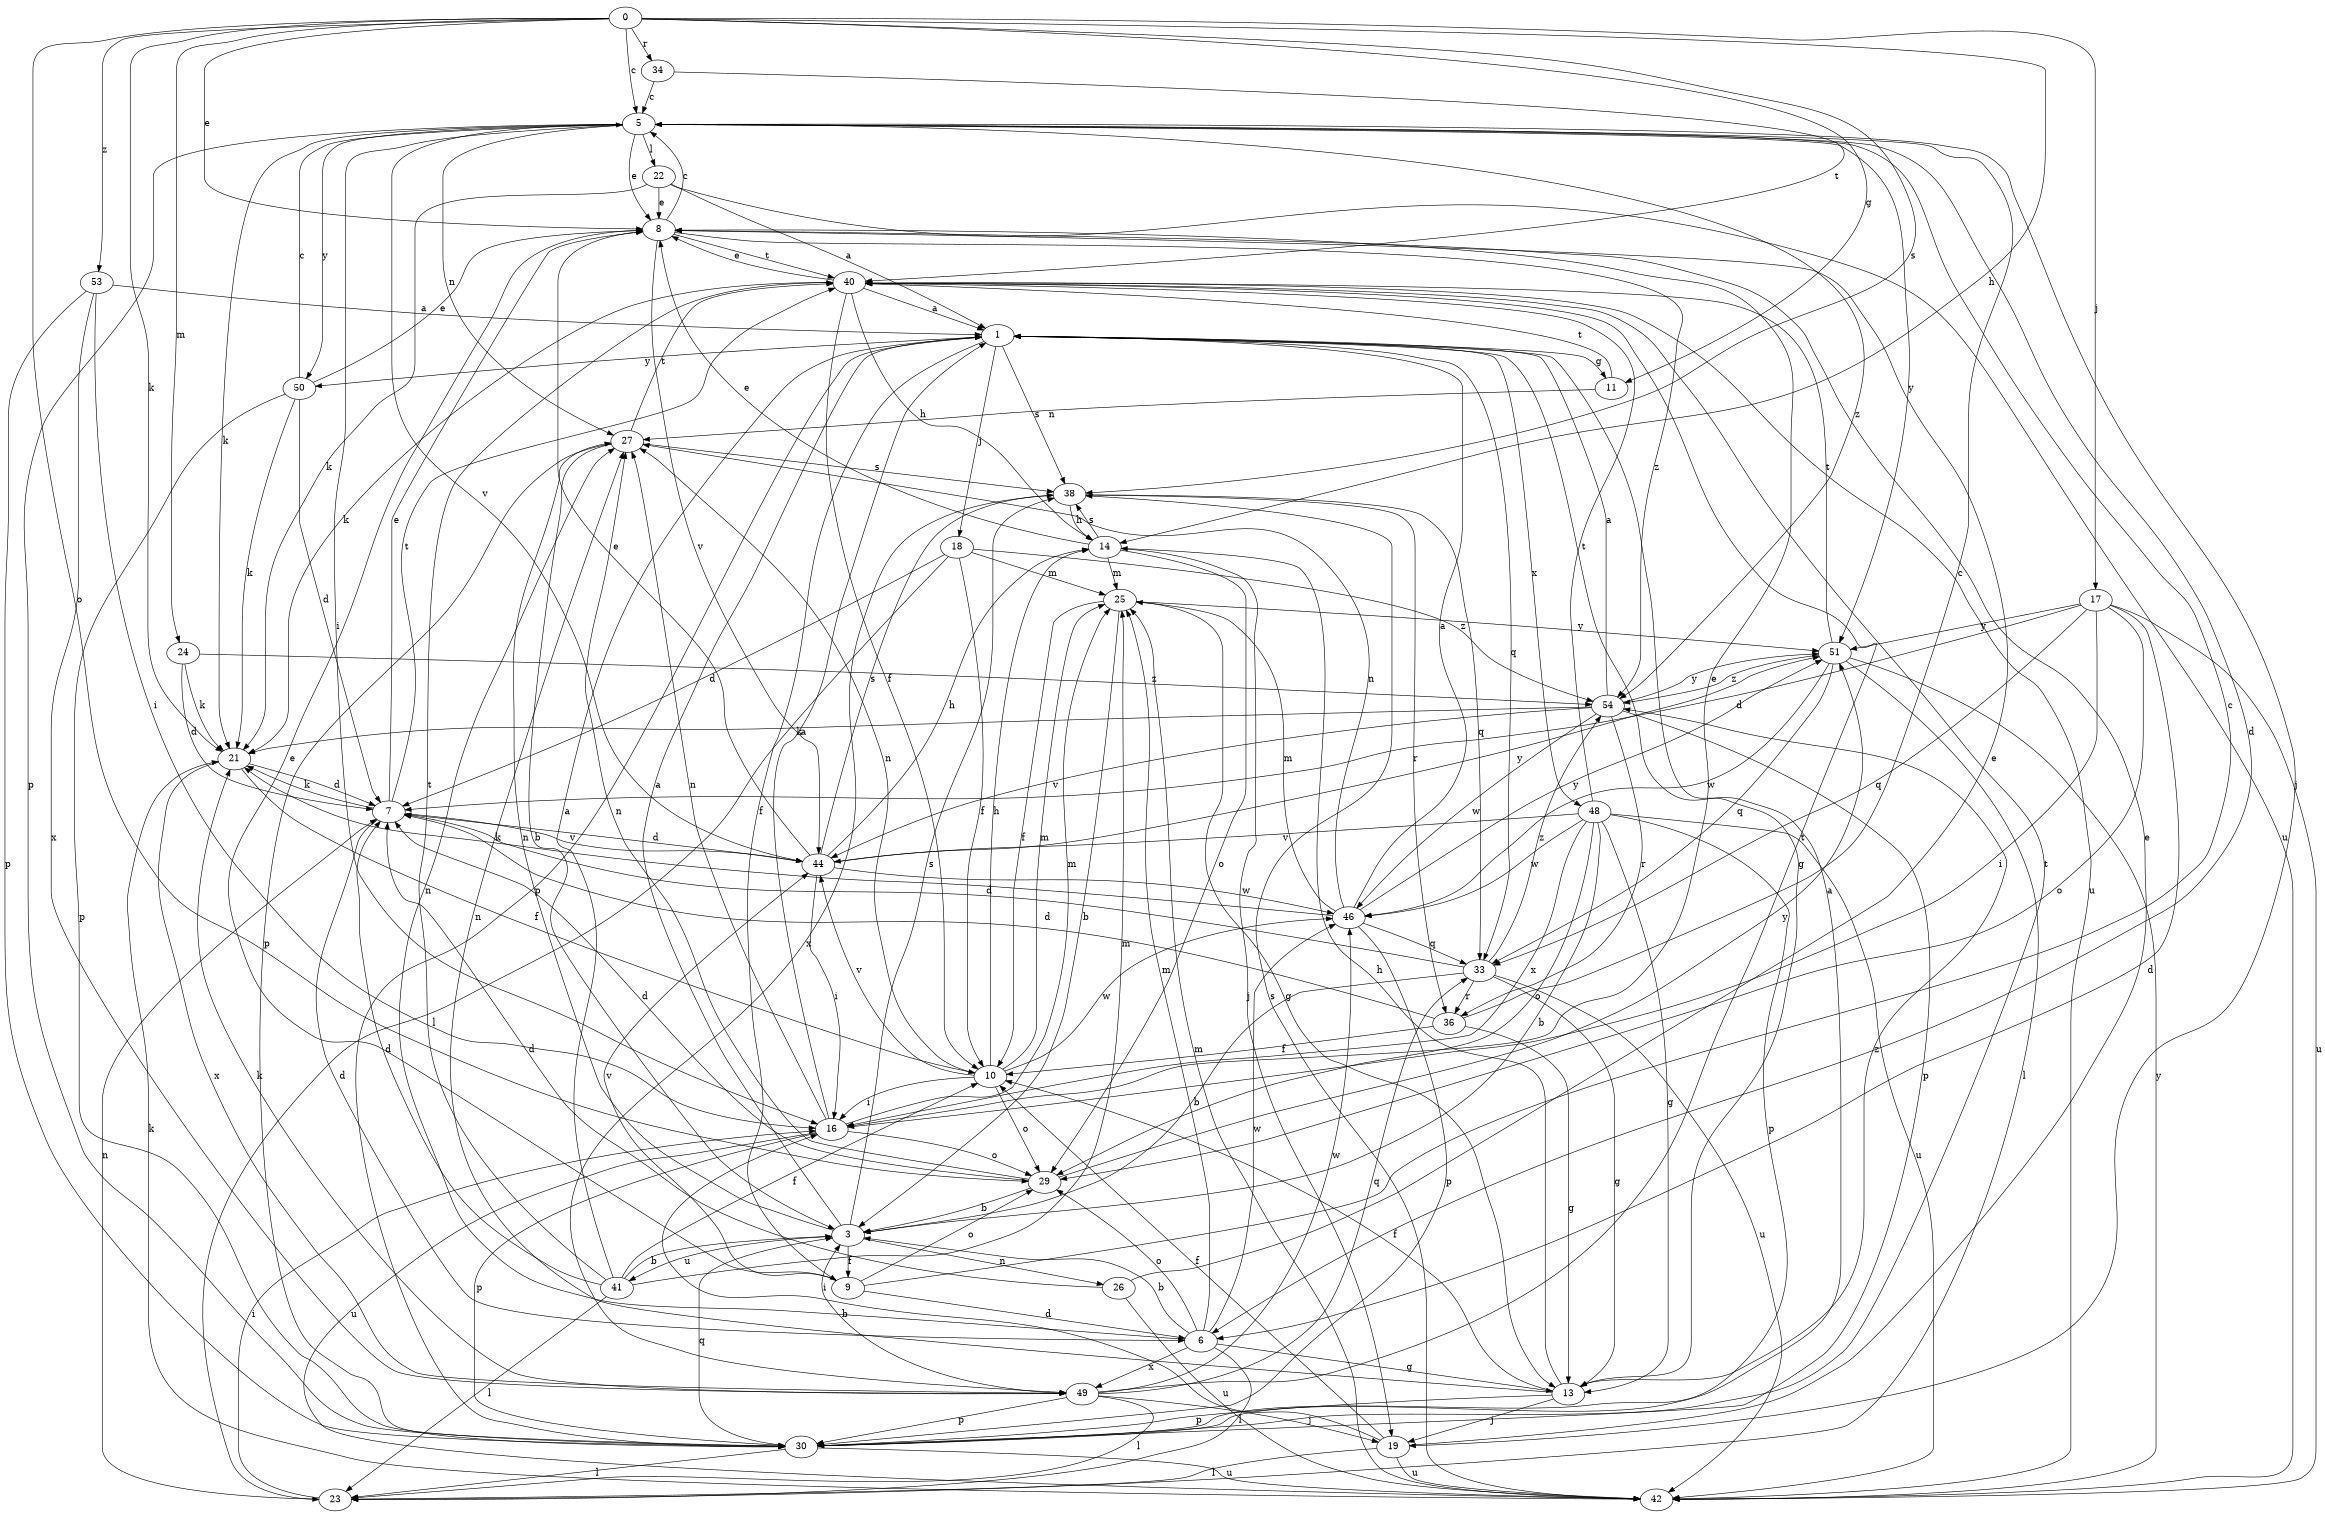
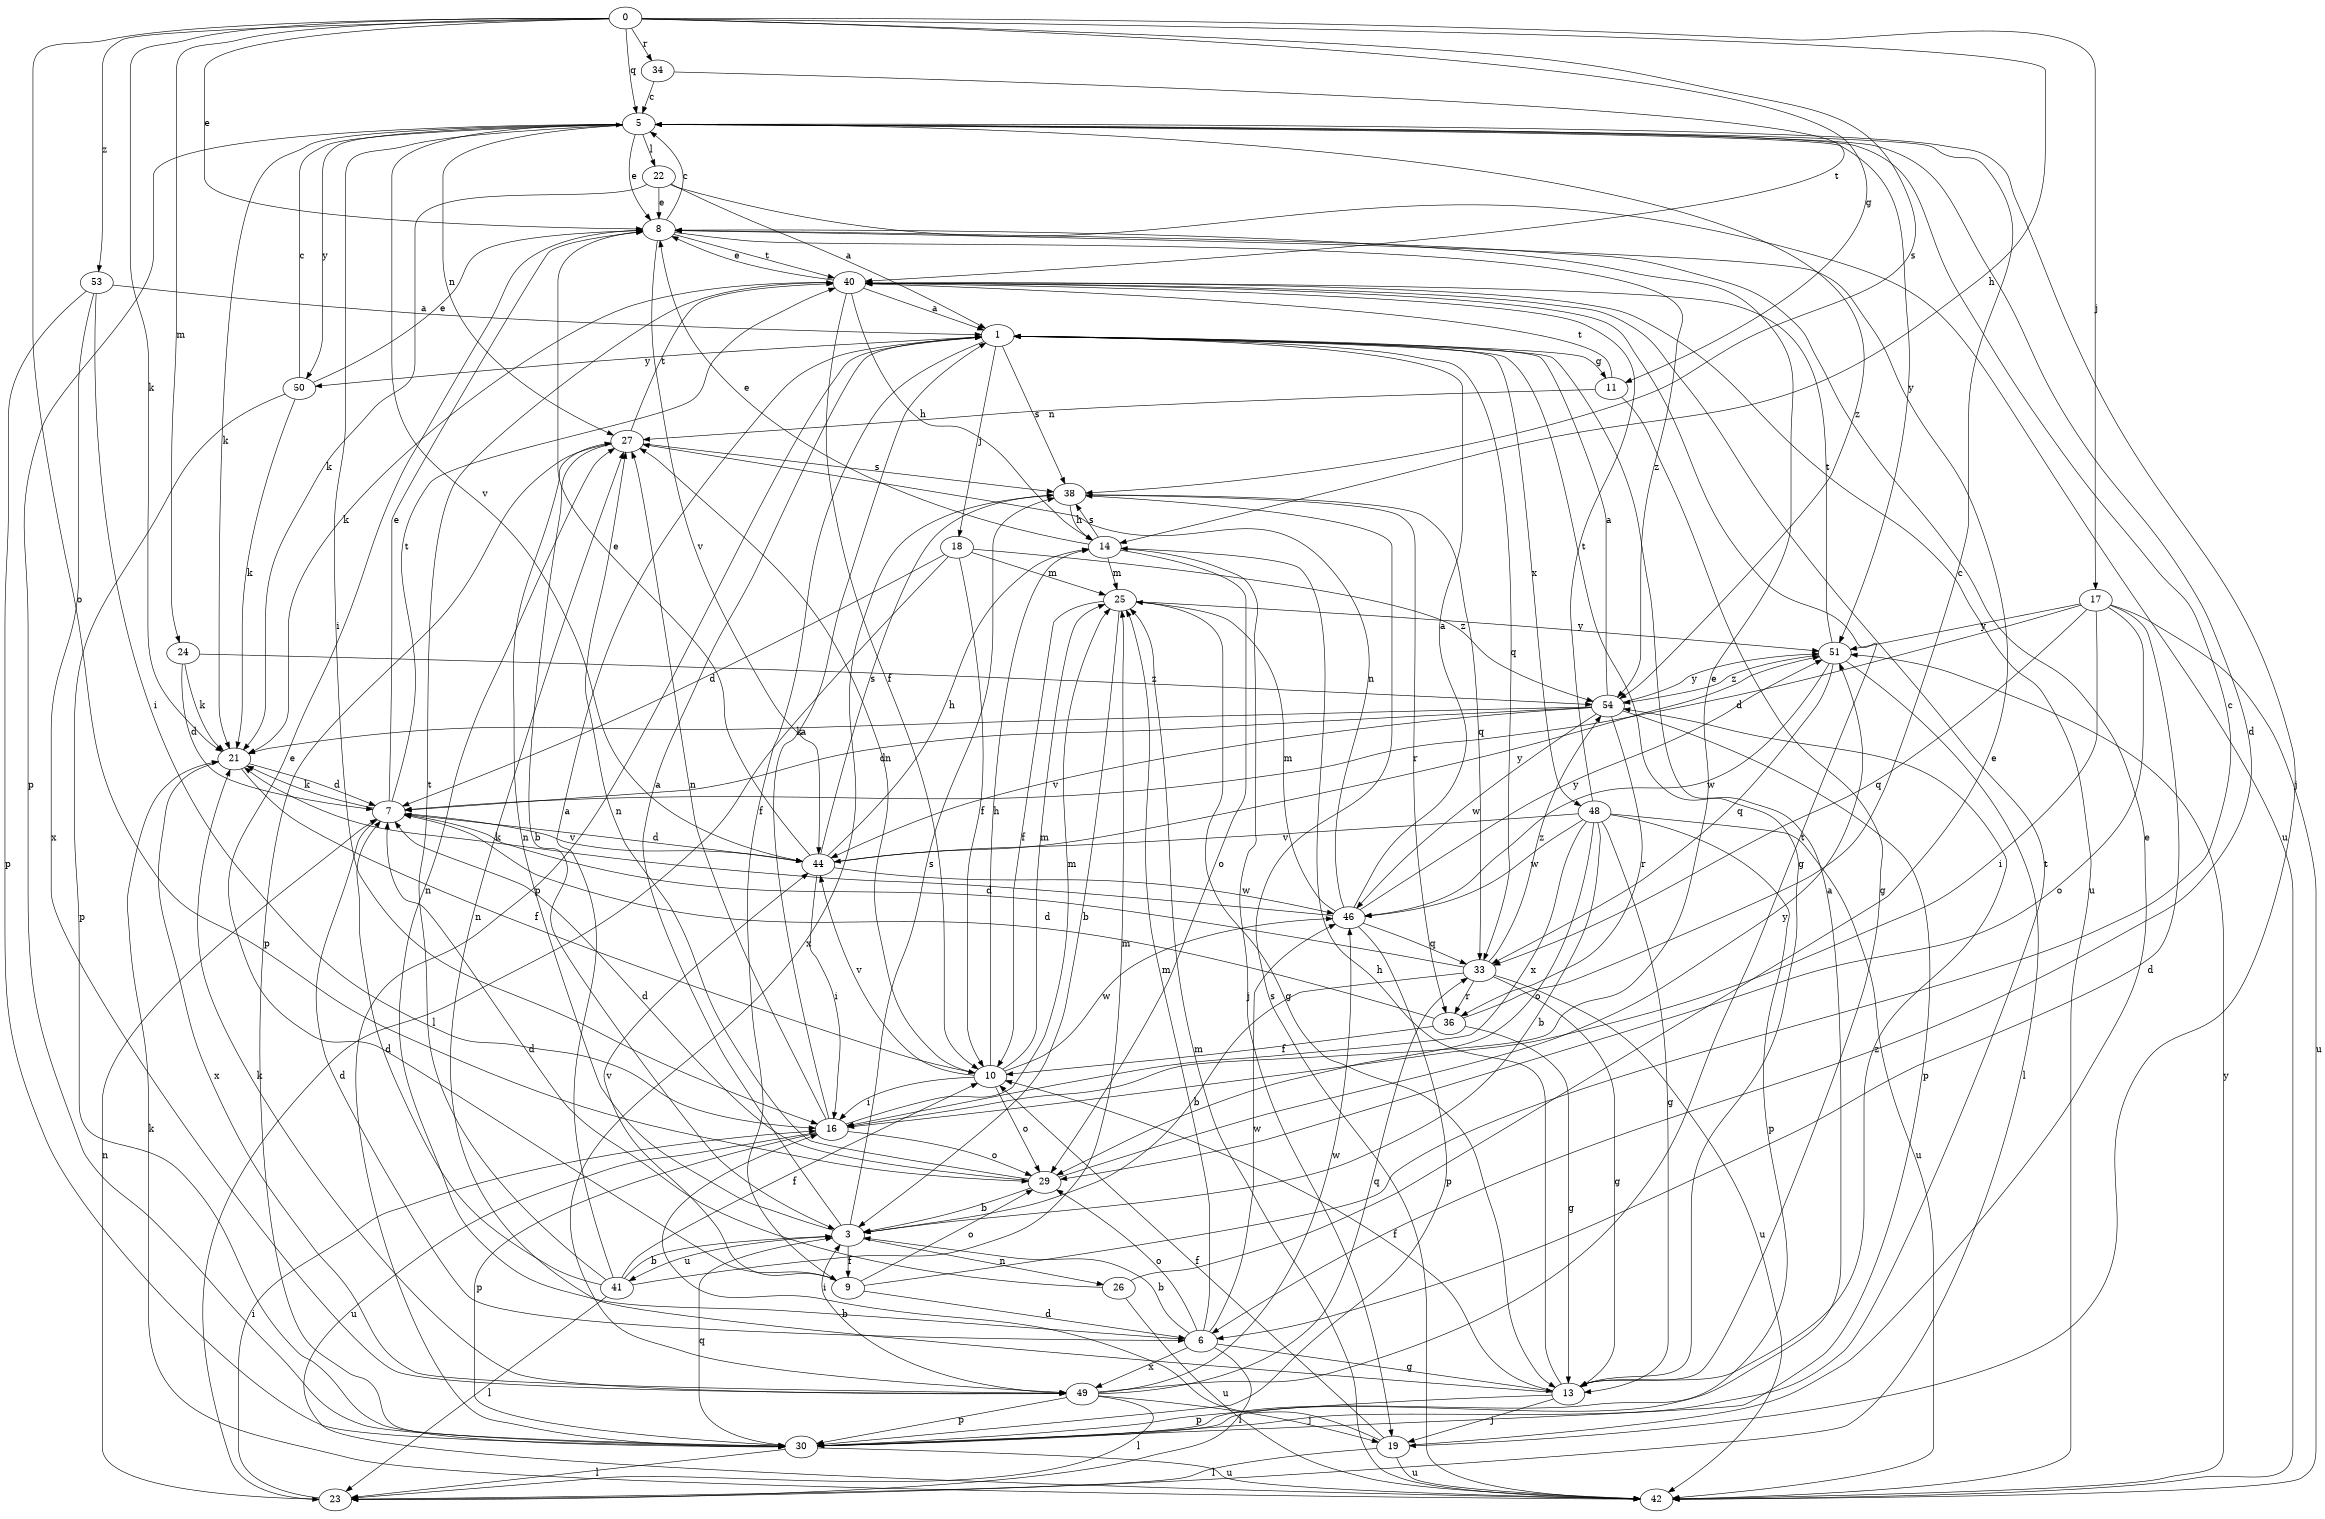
edge "0" -> "5": label "c" -> "q"
edge "50" -> "7": now "54" -> "7"
edge "11" -> "13": added, label "g"
edge "51" -> "42": reversed
